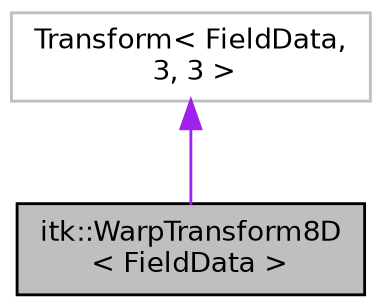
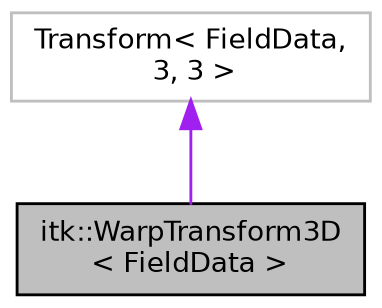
node "itk::WarpTransform8D < FieldData >": label "itk::WarpTransform8D < FieldData >" -> "itk::WarpTransform3D < FieldData >"
